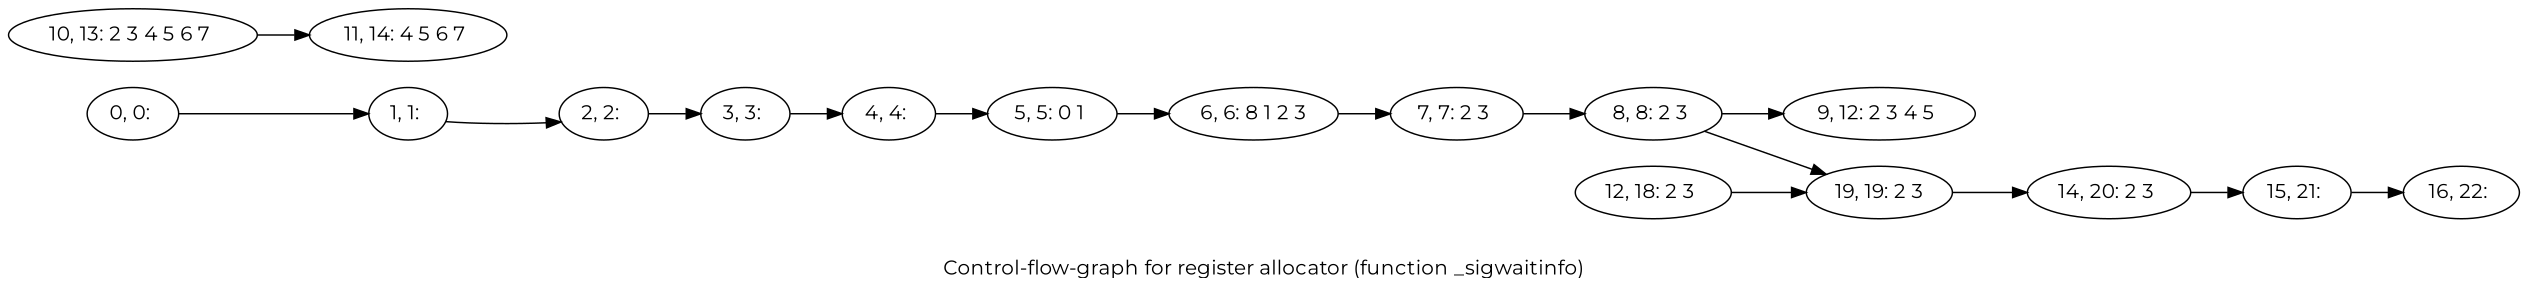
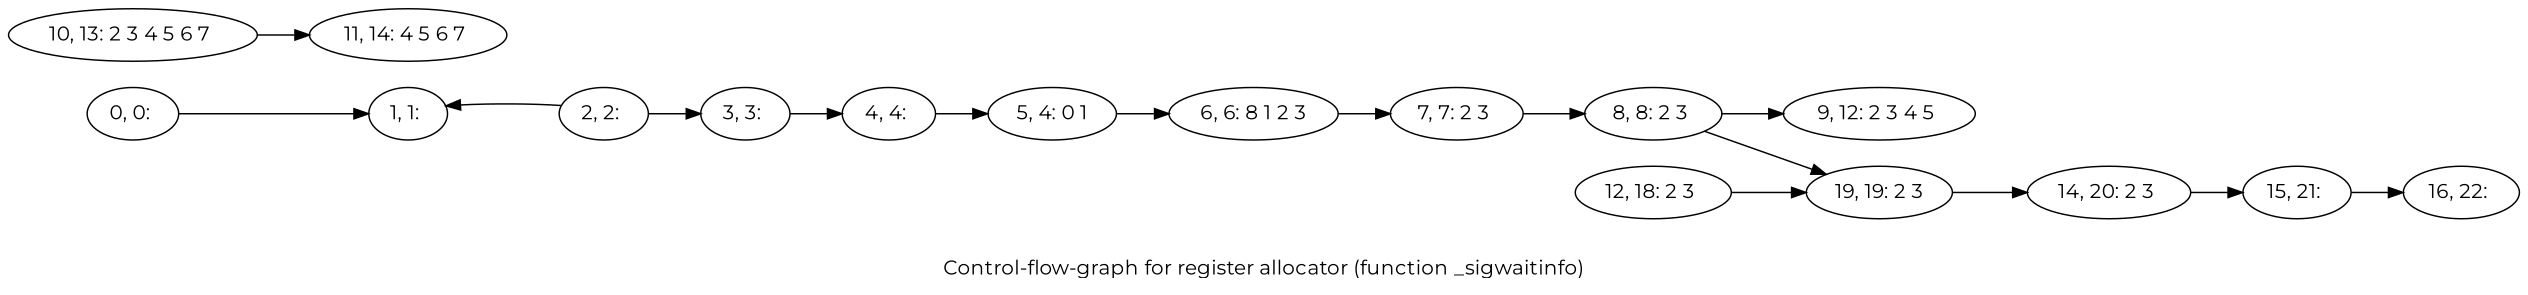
node "5, 5: 0 1": label "5, 5: 0 1" -> "5, 4: 0 1"
edge "1, 1:" -> "2, 2:": reversed
